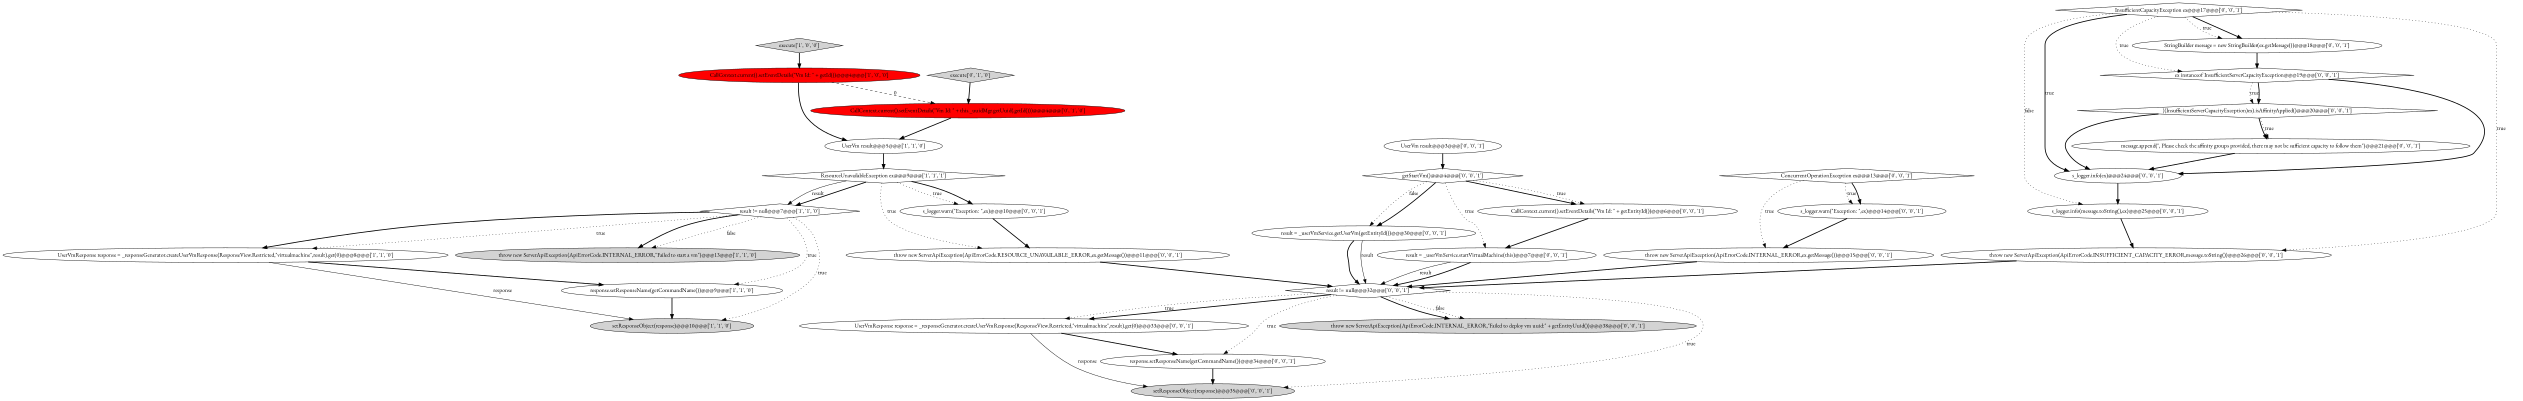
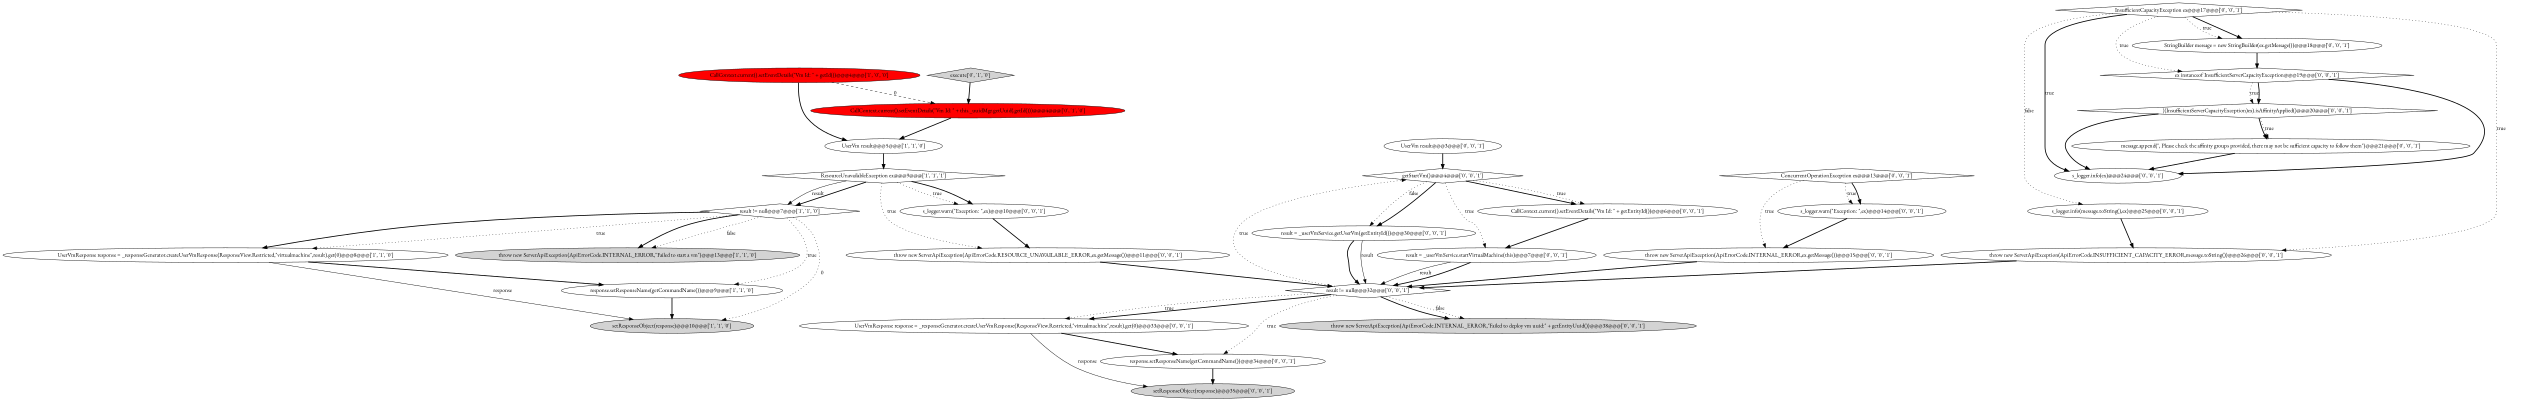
node "execute['1', '0', '0']": removed
edge "s_logger.info(ex)@@@24@@@['0', '0', '1']" -> "s_logger.info(message.toString(),ex)@@@25@@@['0', '0', '1']": removed
edge "result != null@@@7@@@['1', '1', '0']" -> "setResponseObject(response)@@@10@@@['1', '1', '0']": label "true" -> "0"
edge "result != null@@@32@@@['0', '0', '1']" -> "setResponseObject(response)@@@35@@@['0', '0', '1']": now "result != null@@@32@@@['0', '0', '1']" -> "getStartVm()@@@4@@@['0', '0', '1']"
